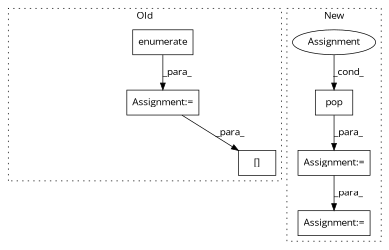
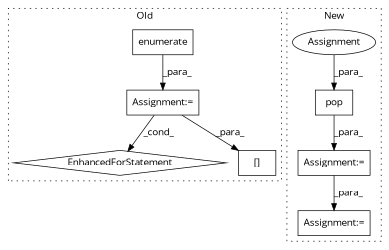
edge "Assignment" -> "pop": label "_cond_" -> "_para_"
node "EnhancedForStatement": added
